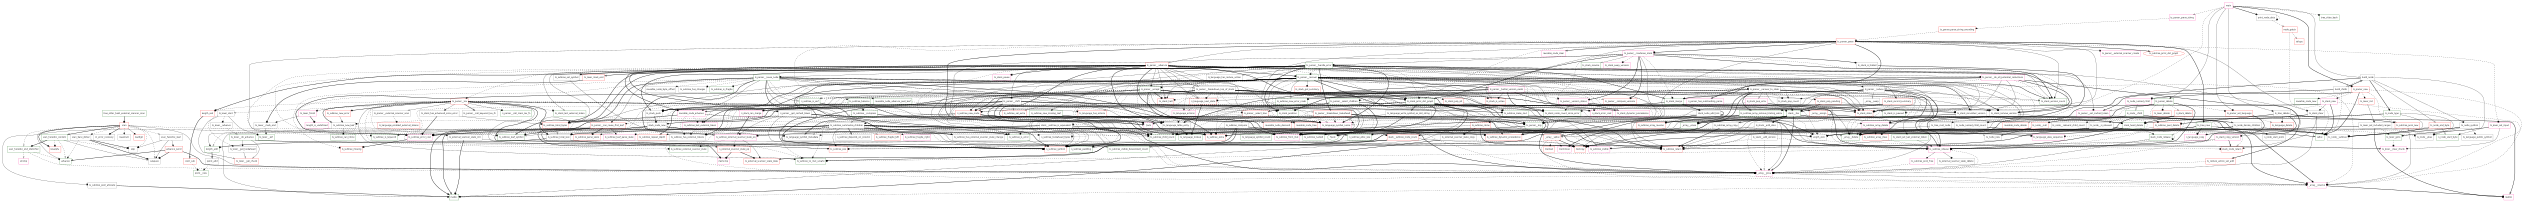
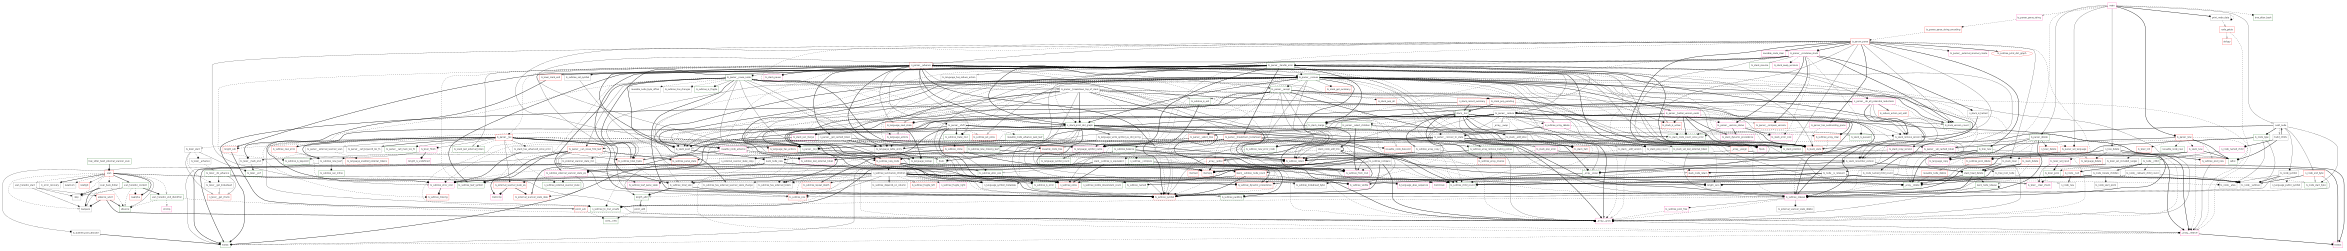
edge "ts_parser__recover_to_state" -> "ts_subtree_array_delete": reversed
edge "build_childs" -> "calloc": style dashed -> bold
